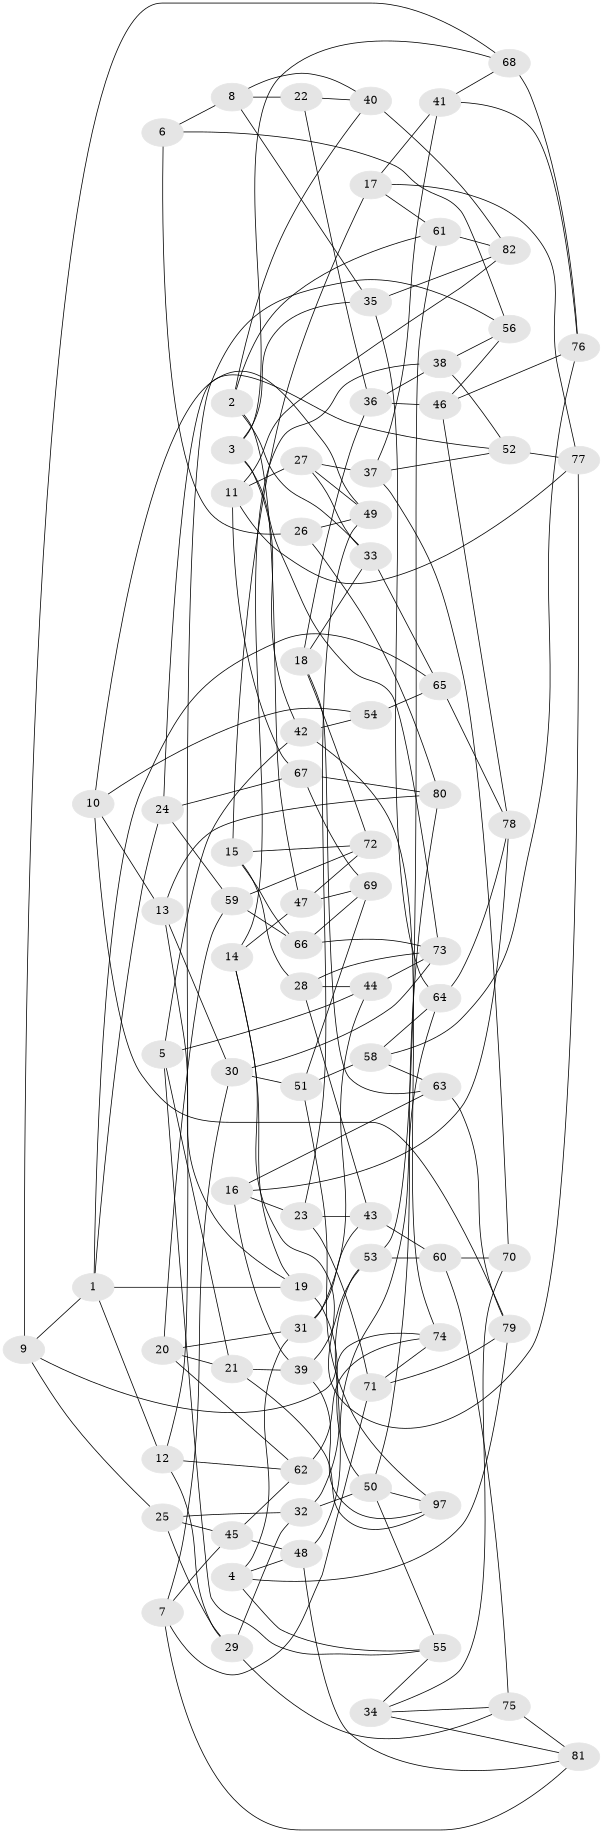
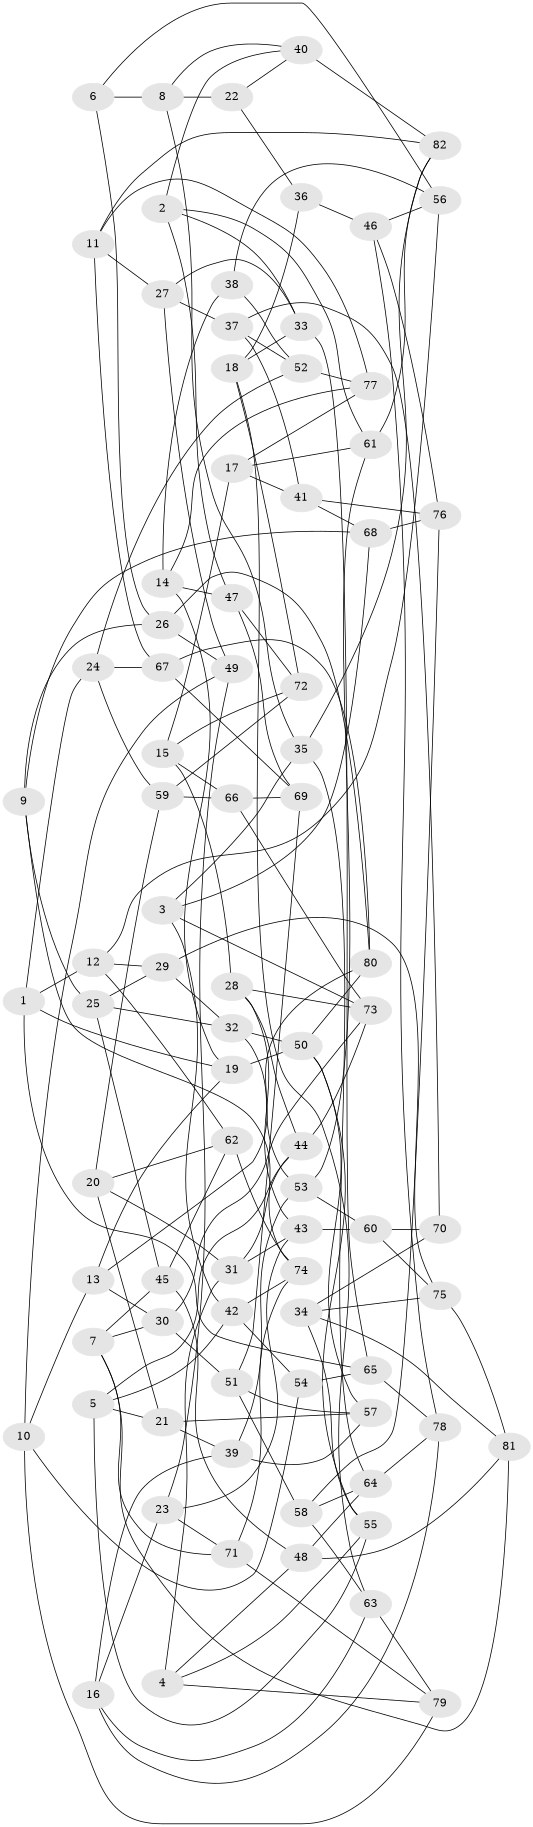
edge "38" -- "36": removed
edge "1" -- "9": now "26" -- "9"
node "97": label "97" -> "57"
